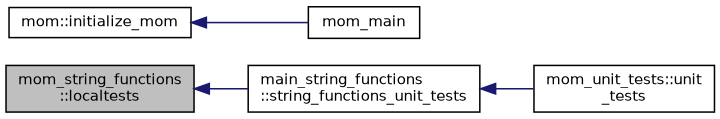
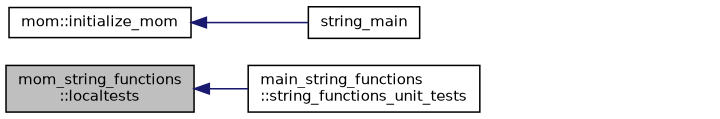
node "mom_main": label "mom_main" -> "string_main"
node "mom_unit_tests::unit _tests": removed
